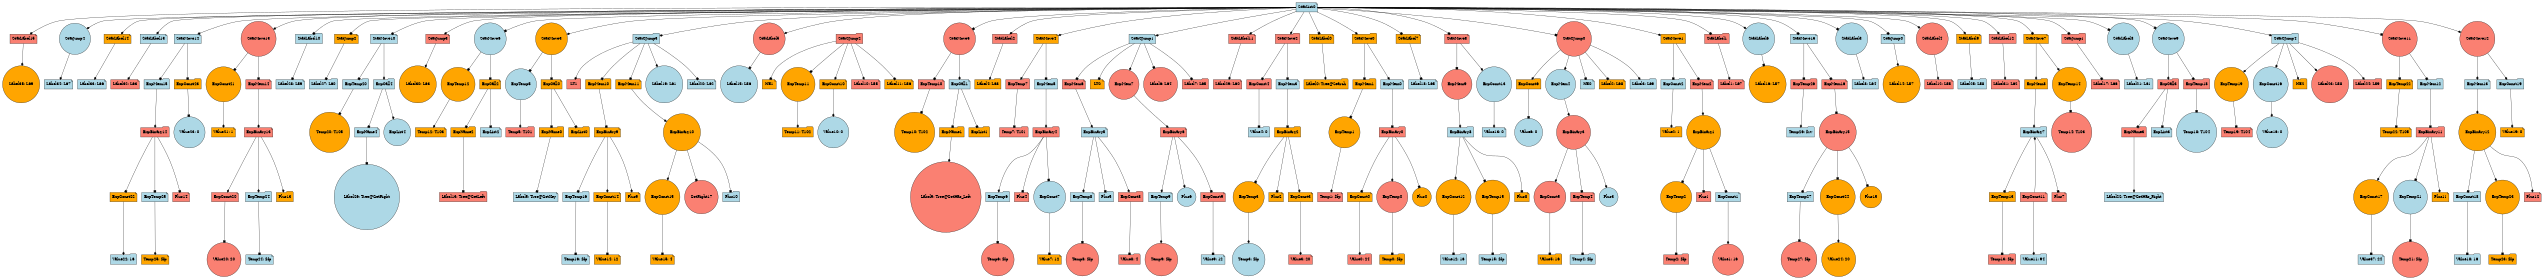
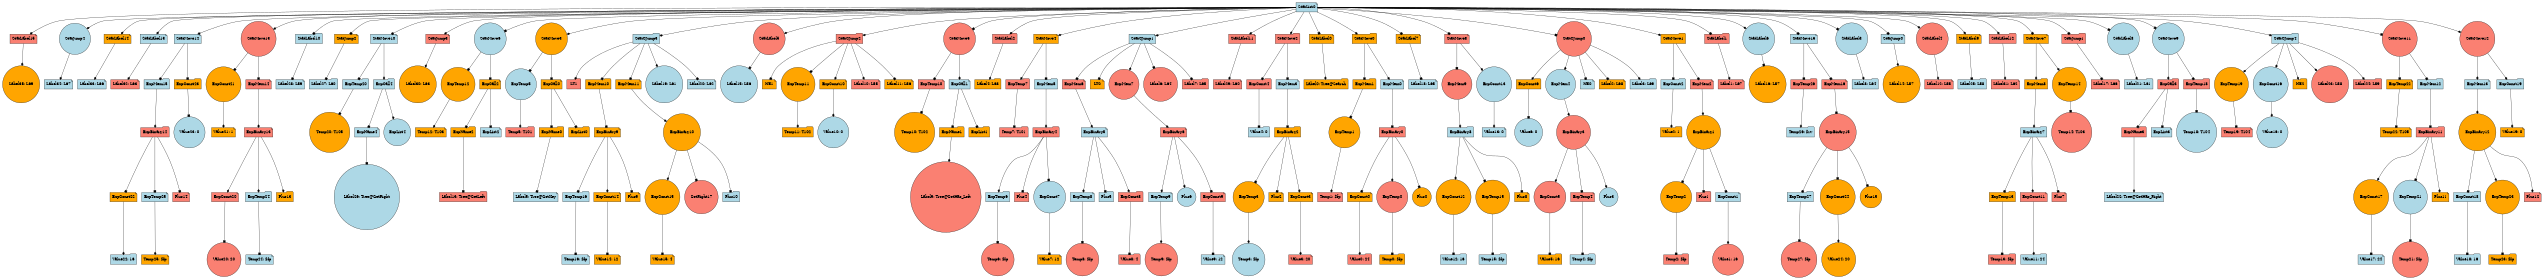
edge "StatList0" -> "StatCJump2": added
edge "ExpBinary9" -> "Plus9": arrowhead diamond -> box
edge "ExpConst11" -> "ExpBinary7": reversed
node "Value11: 94": label "Value11: 94" -> "Value11: 24"
node "Value37: 24": label "Value37: 24" -> "Value17: 24"
